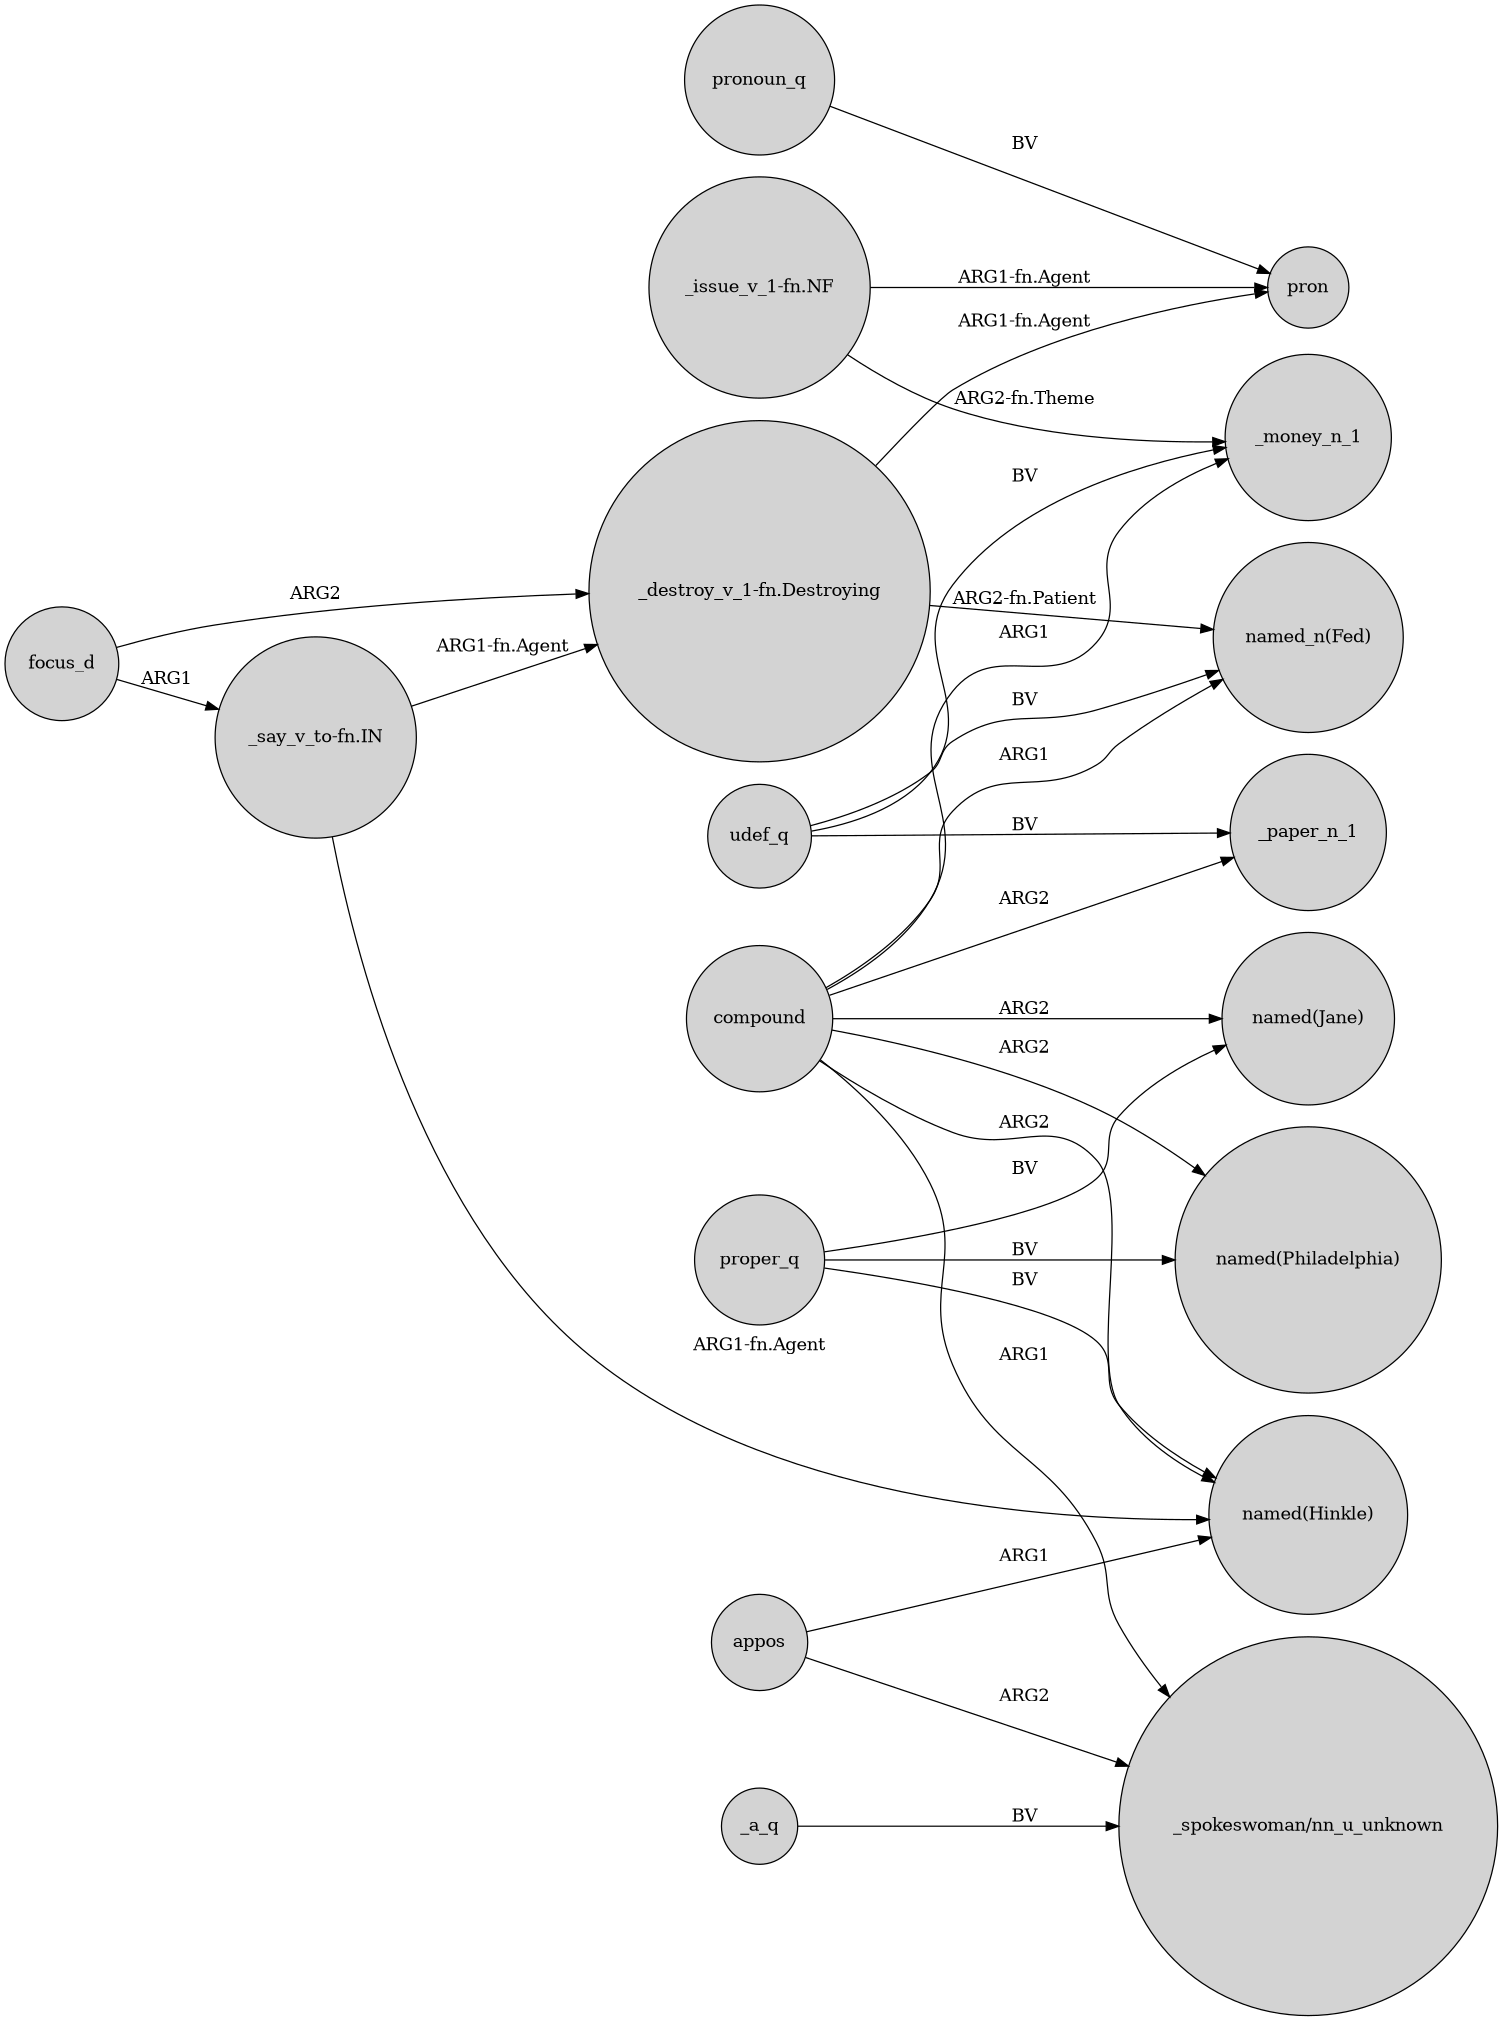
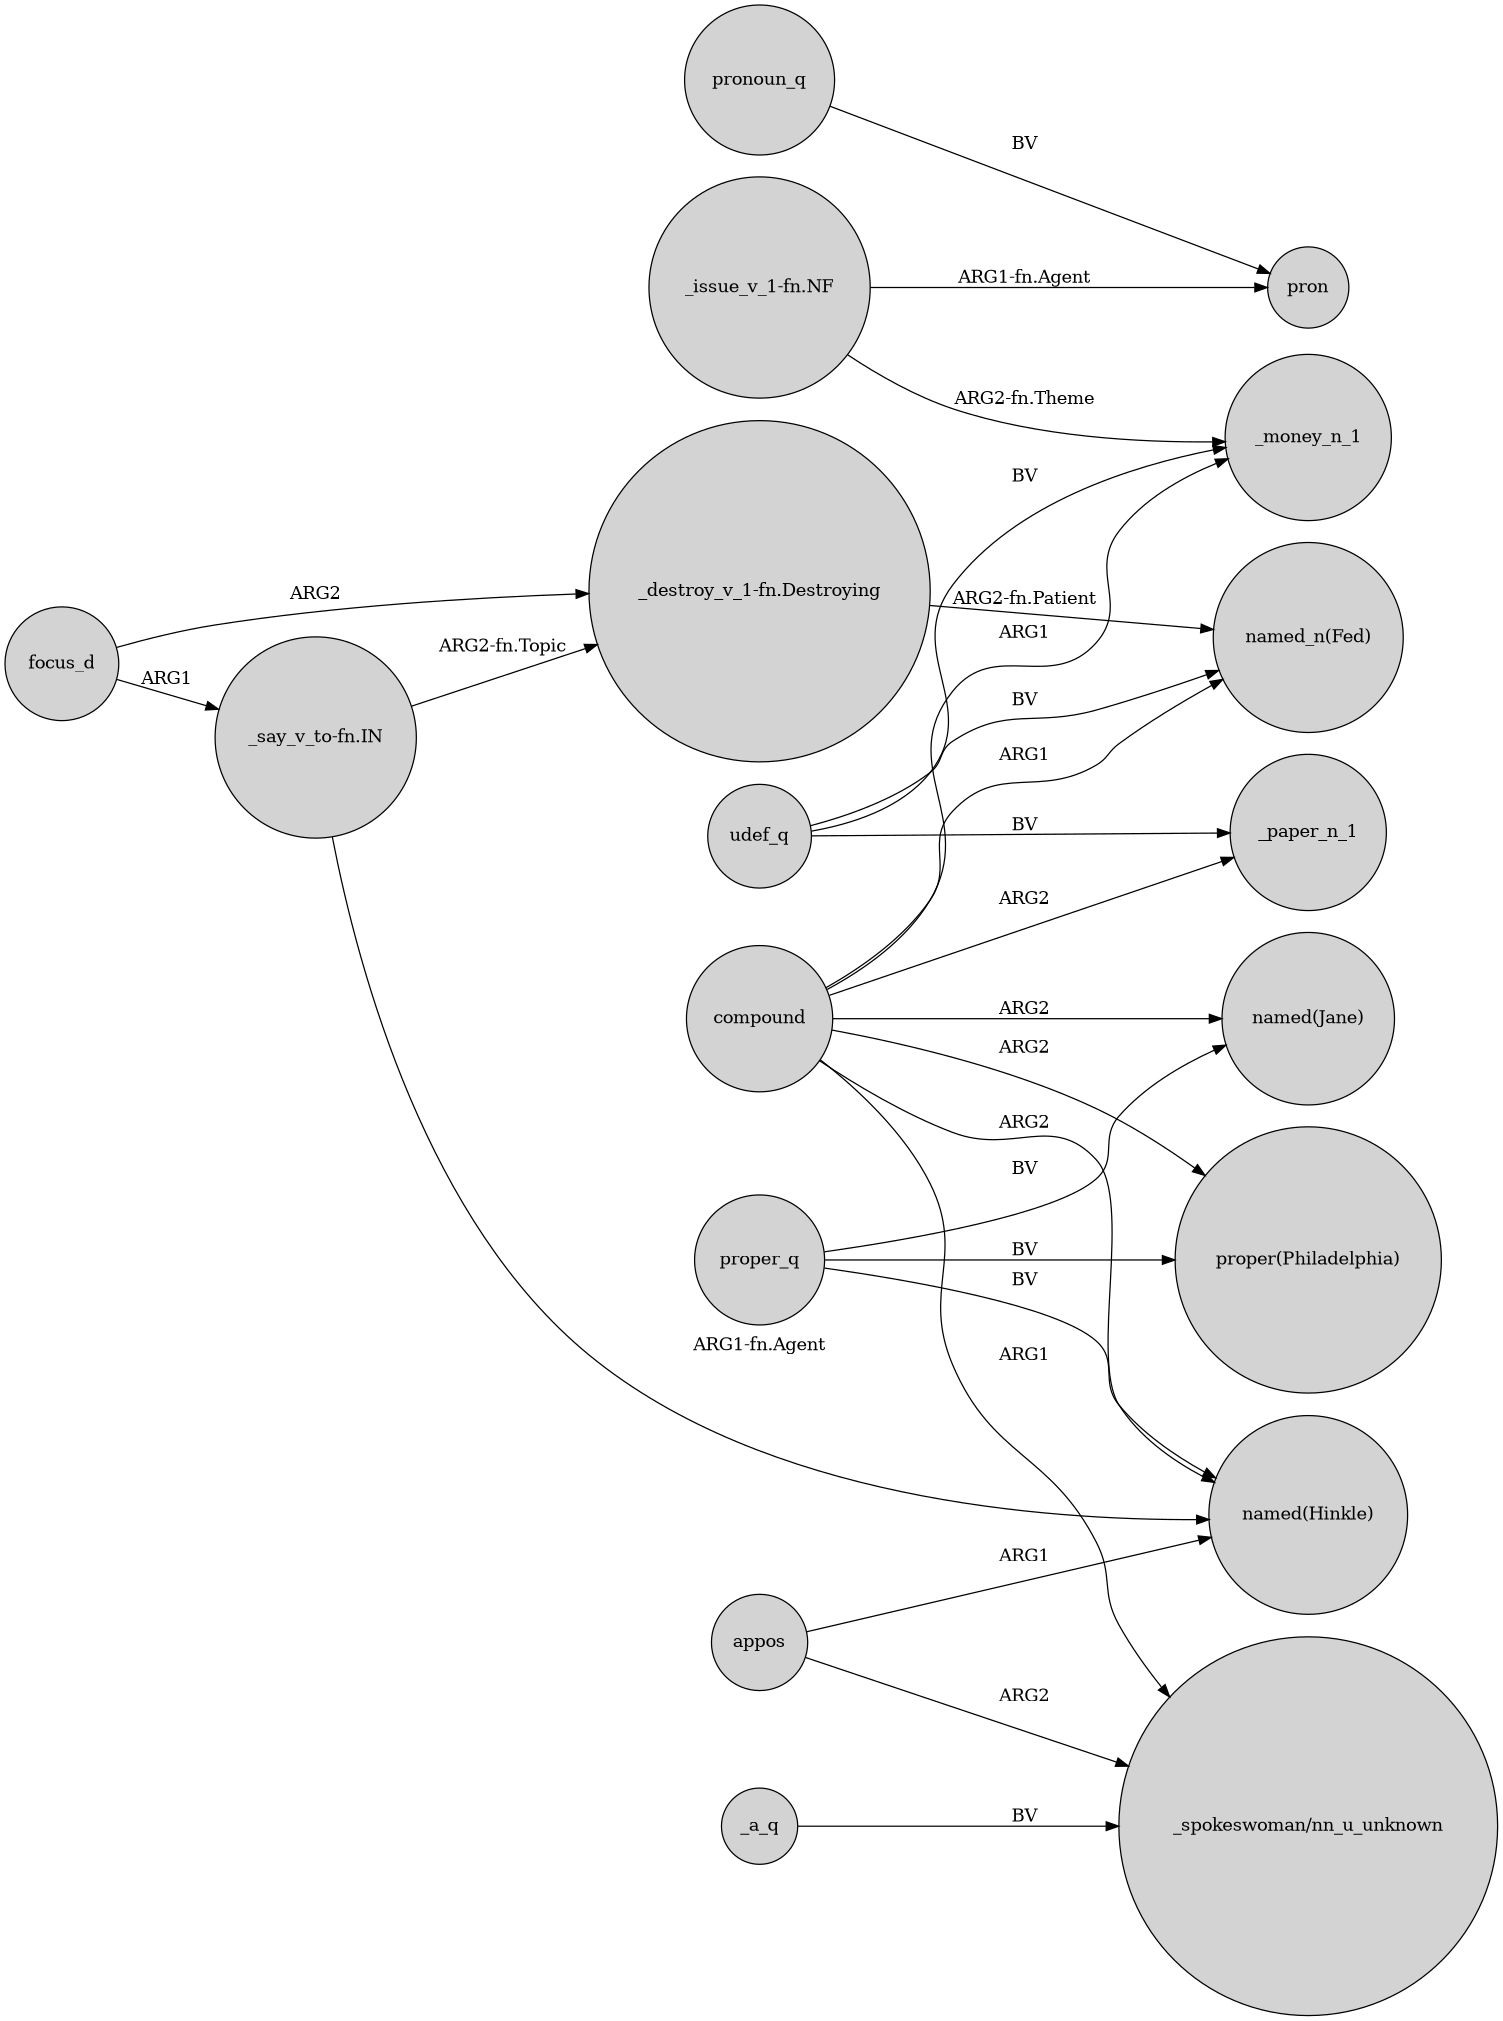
edge "_destroy_v_1-fn.Destroying" -> "pron": removed, label "ARG1-fn.Agent"
edge "_say_v_to-fn.IN" -> "_destroy_v_1-fn.Destroying": label "ARG1-fn.Agent" -> "ARG2-fn.Topic"
node "named(Philadelphia)": label "named(Philadelphia)" -> "proper(Philadelphia)"
